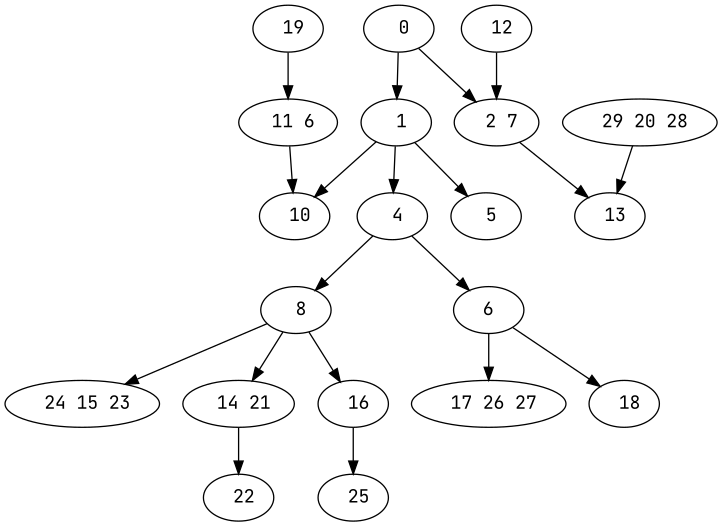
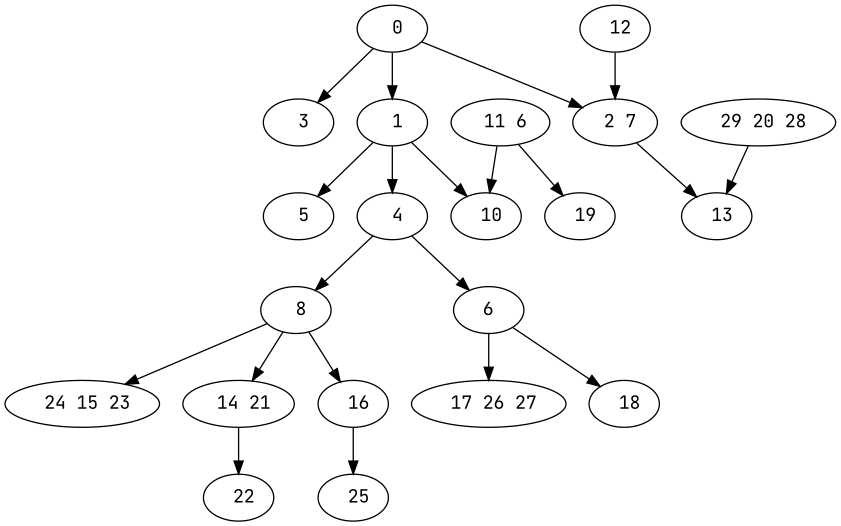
edge "19" -> "11 6": reversed
node "3": added
